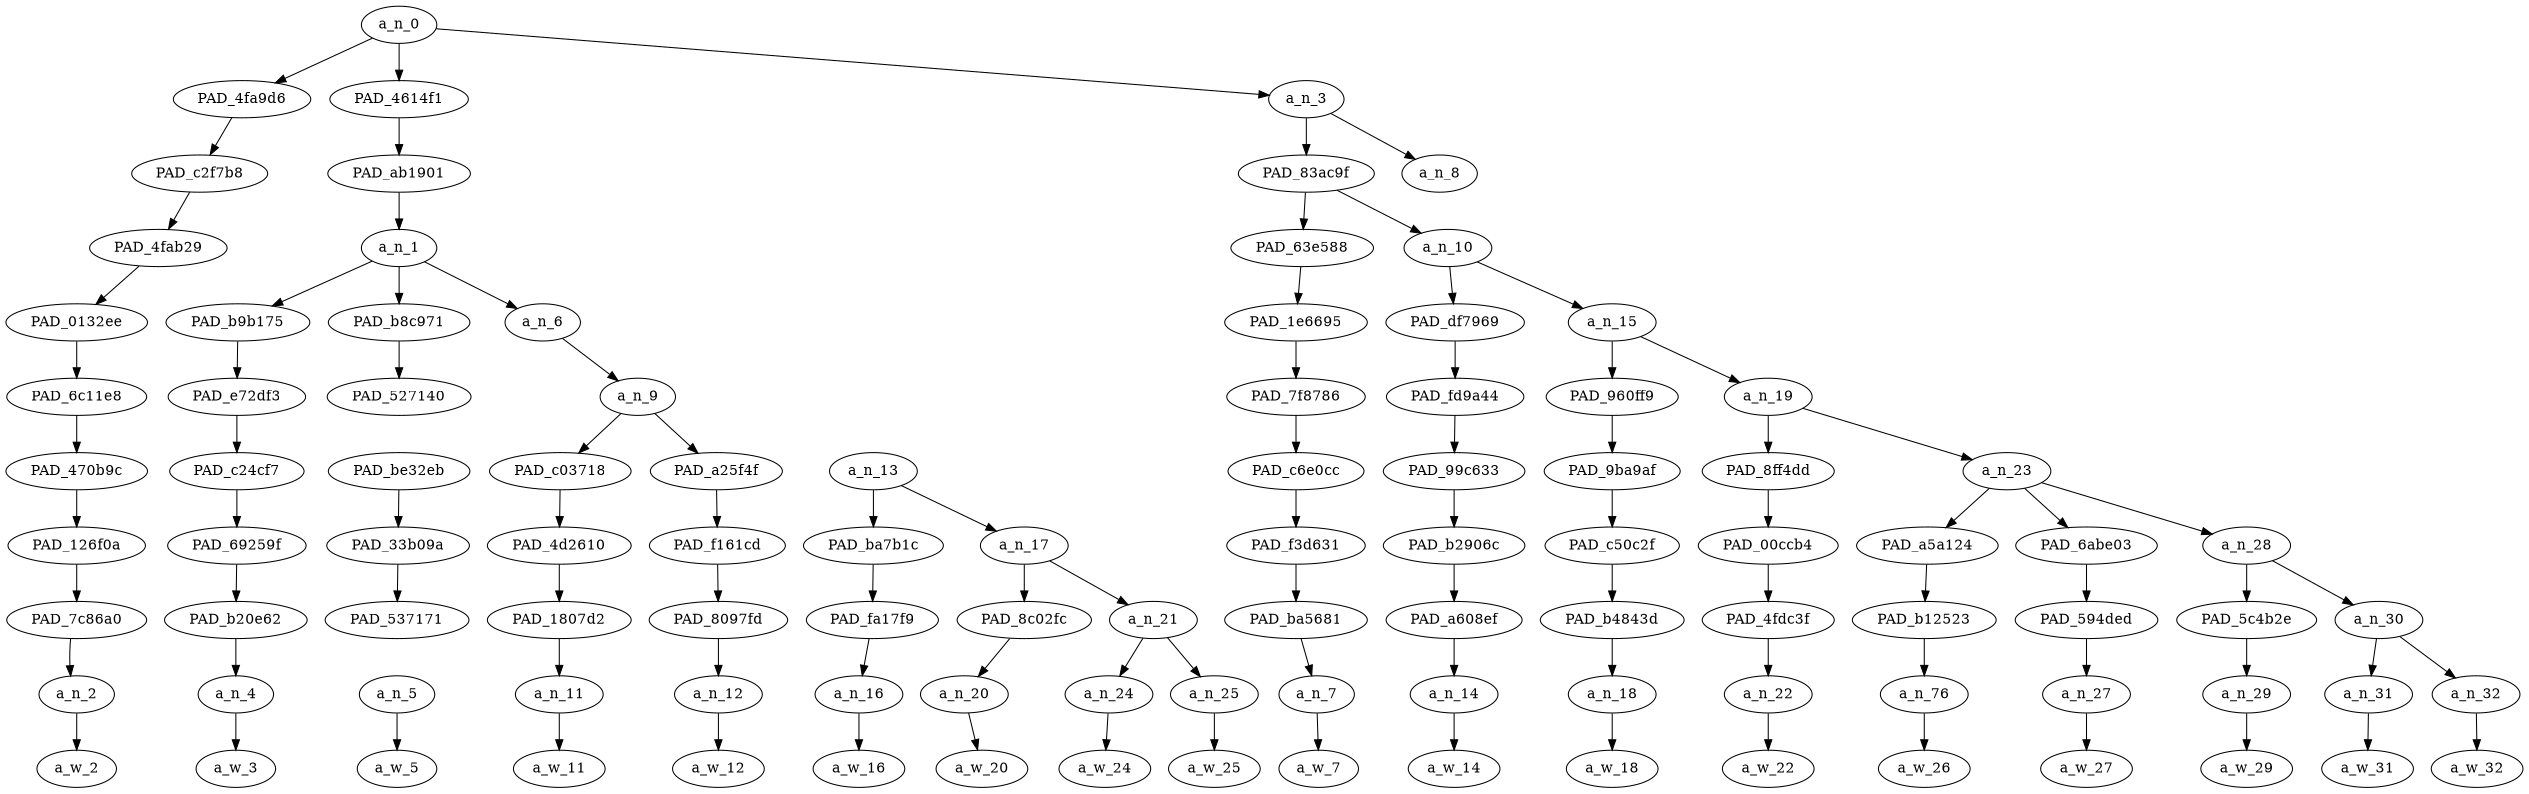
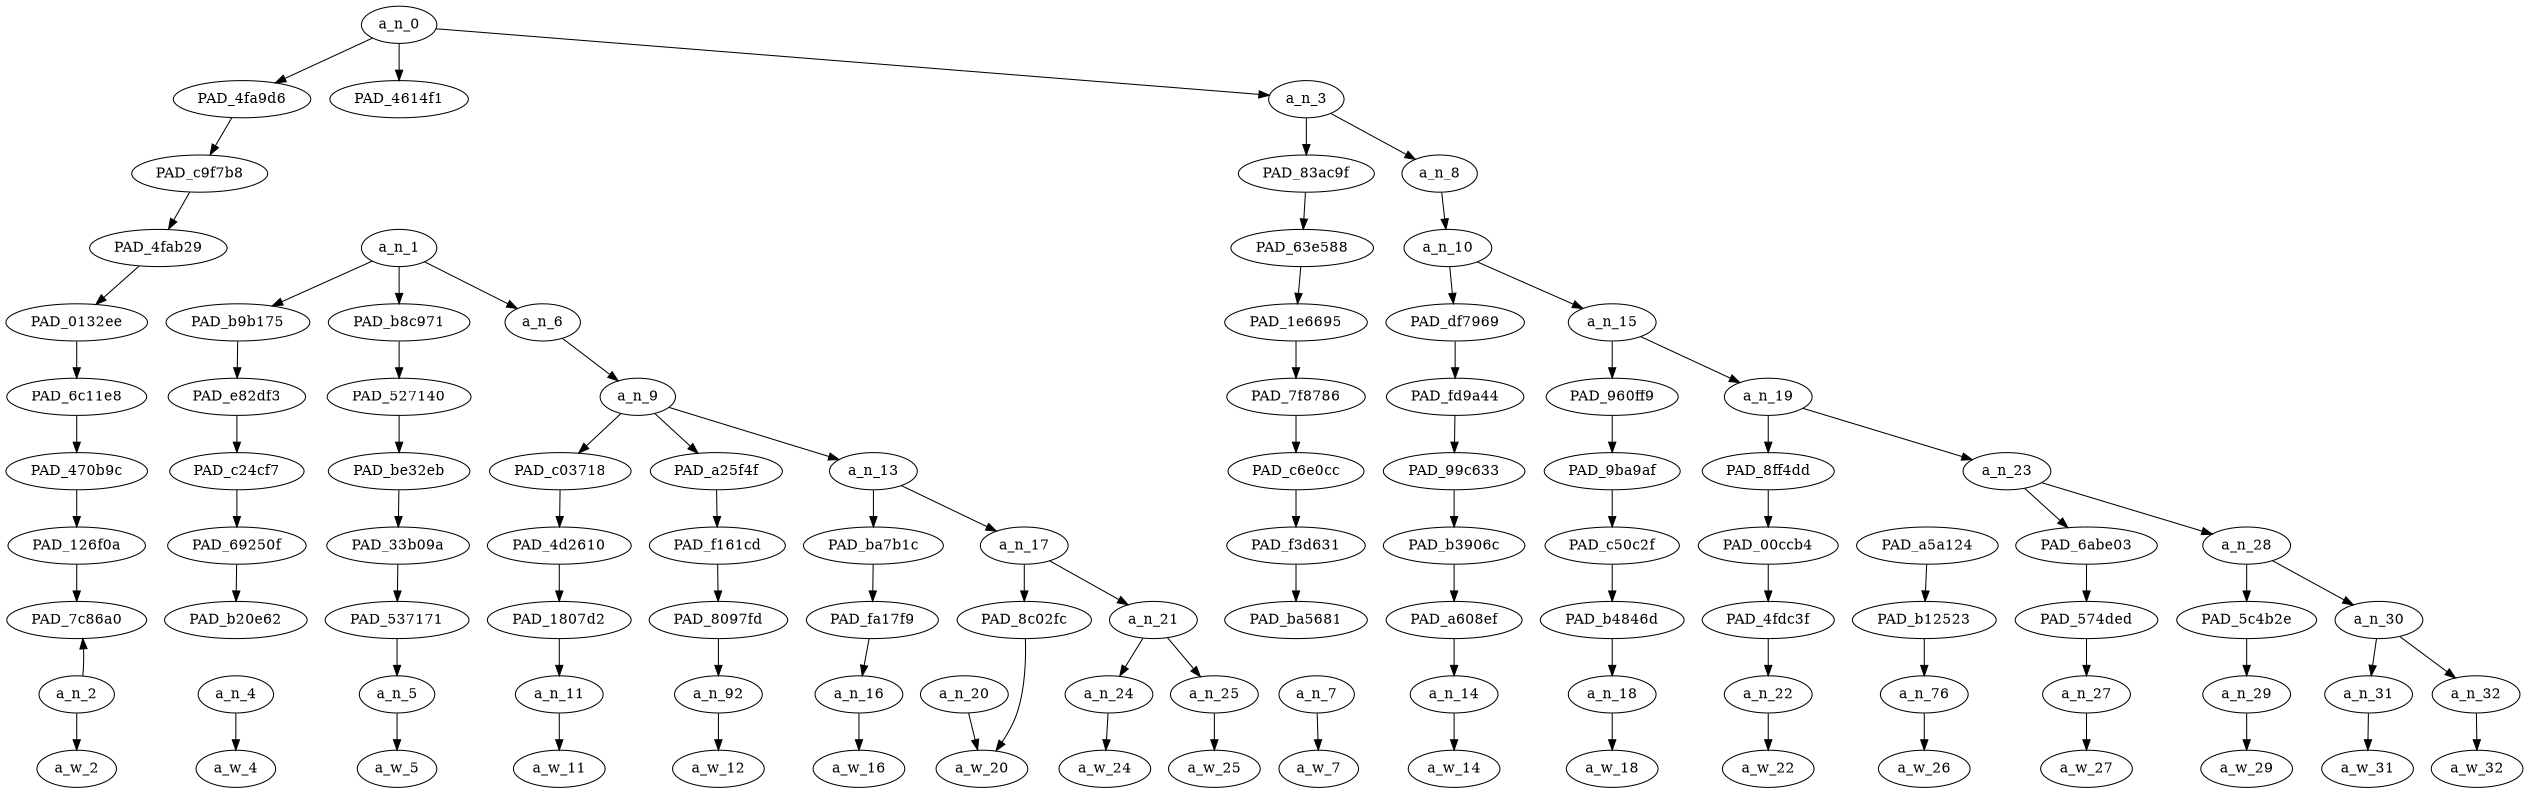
node "PAD_c2f7b8": label "PAD_c2f7b8" -> "PAD_c9f7b8"
node "PAD_ab1901": removed
edge "PAD_83ac9f" -> "a_n_10": now "a_n_8" -> "a_n_10"
node "PAD_e72df3": label "PAD_e72df3" -> "PAD_e82df3"
edge "PAD_527140" -> "PAD_be32eb": added
edge "a_n_9" -> "a_n_13": added
edge "a_n_23" -> "PAD_a5a124": removed
node "PAD_69259f": label "PAD_69259f" -> "PAD_69250f"
node "PAD_b2906c": label "PAD_b2906c" -> "PAD_b3906c"
node "PAD_b4843d": label "PAD_b4843d" -> "PAD_b4846d"
node "PAD_594ded": label "PAD_594ded" -> "PAD_574ded"
edge "PAD_7c86a0" -> "a_n_2": reversed
edge "PAD_b20e62" -> "a_n_4": removed
edge "PAD_537171" -> "a_n_5": added
edge "PAD_ba5681" -> "a_n_7": removed
edge "PAD_8c02fc" -> "a_n_20": now "PAD_8c02fc" -> "a_w_20"
node "a_n_12": label "a_n_12" -> "a_n_92"
node "a_w_3": label "a_w_3" -> "a_w_4"
